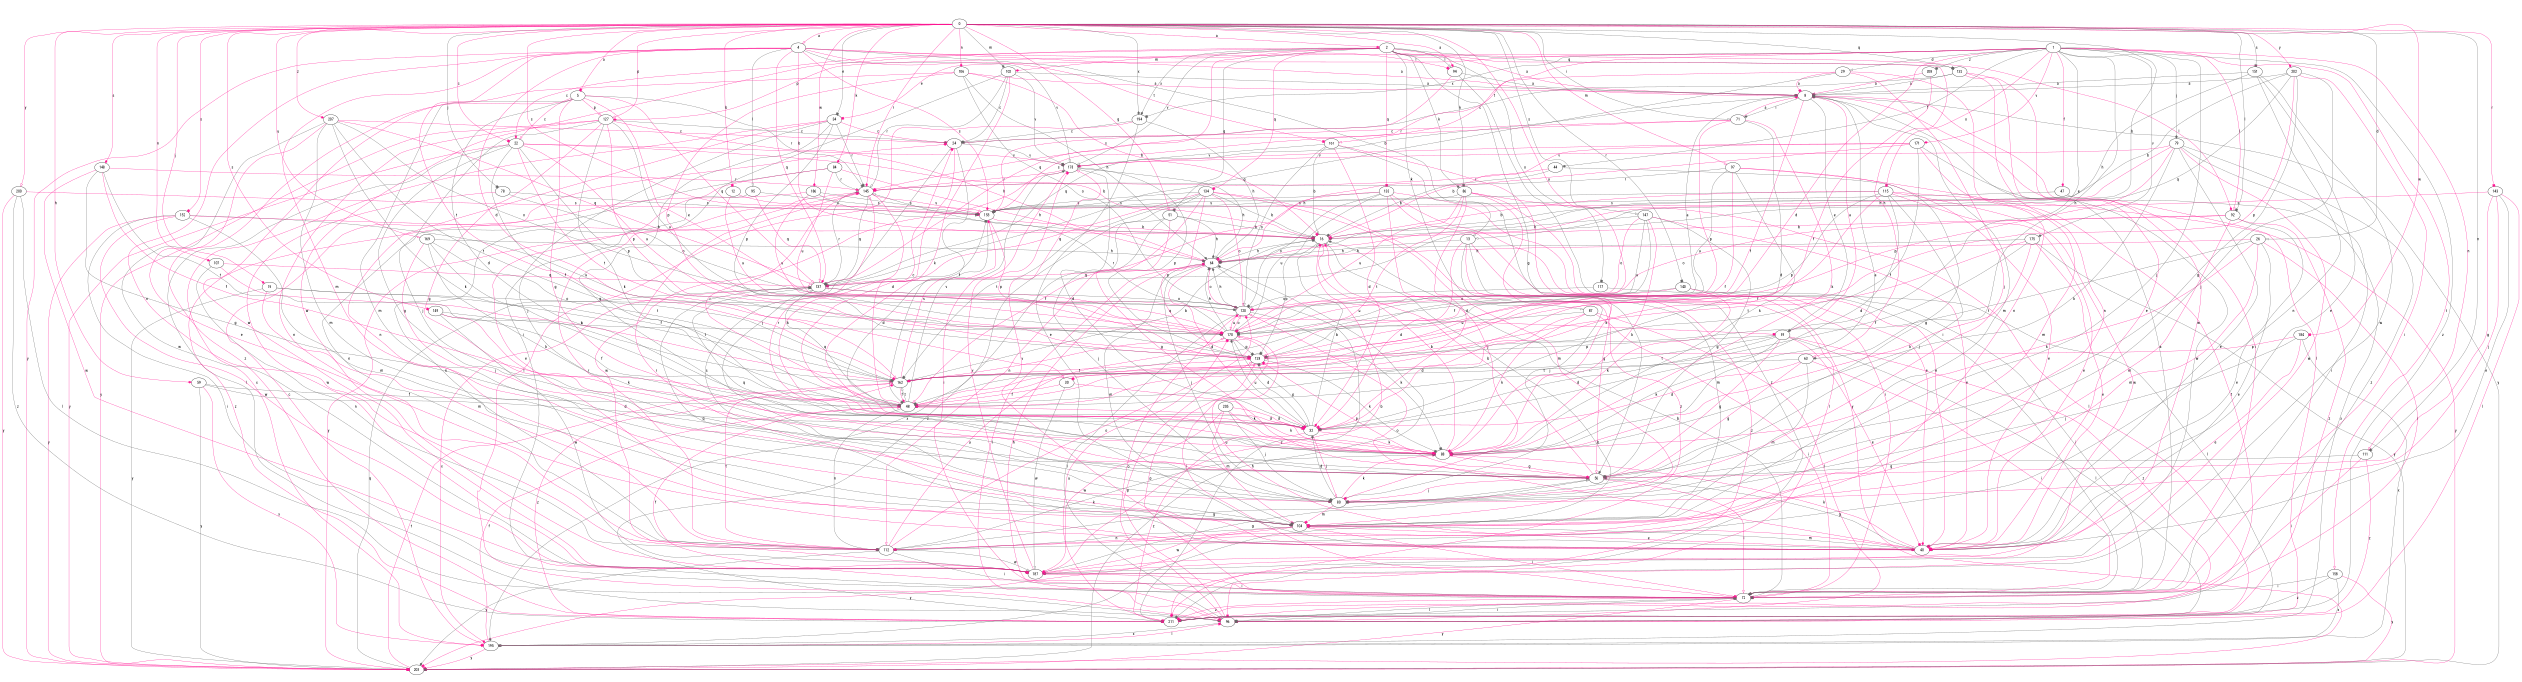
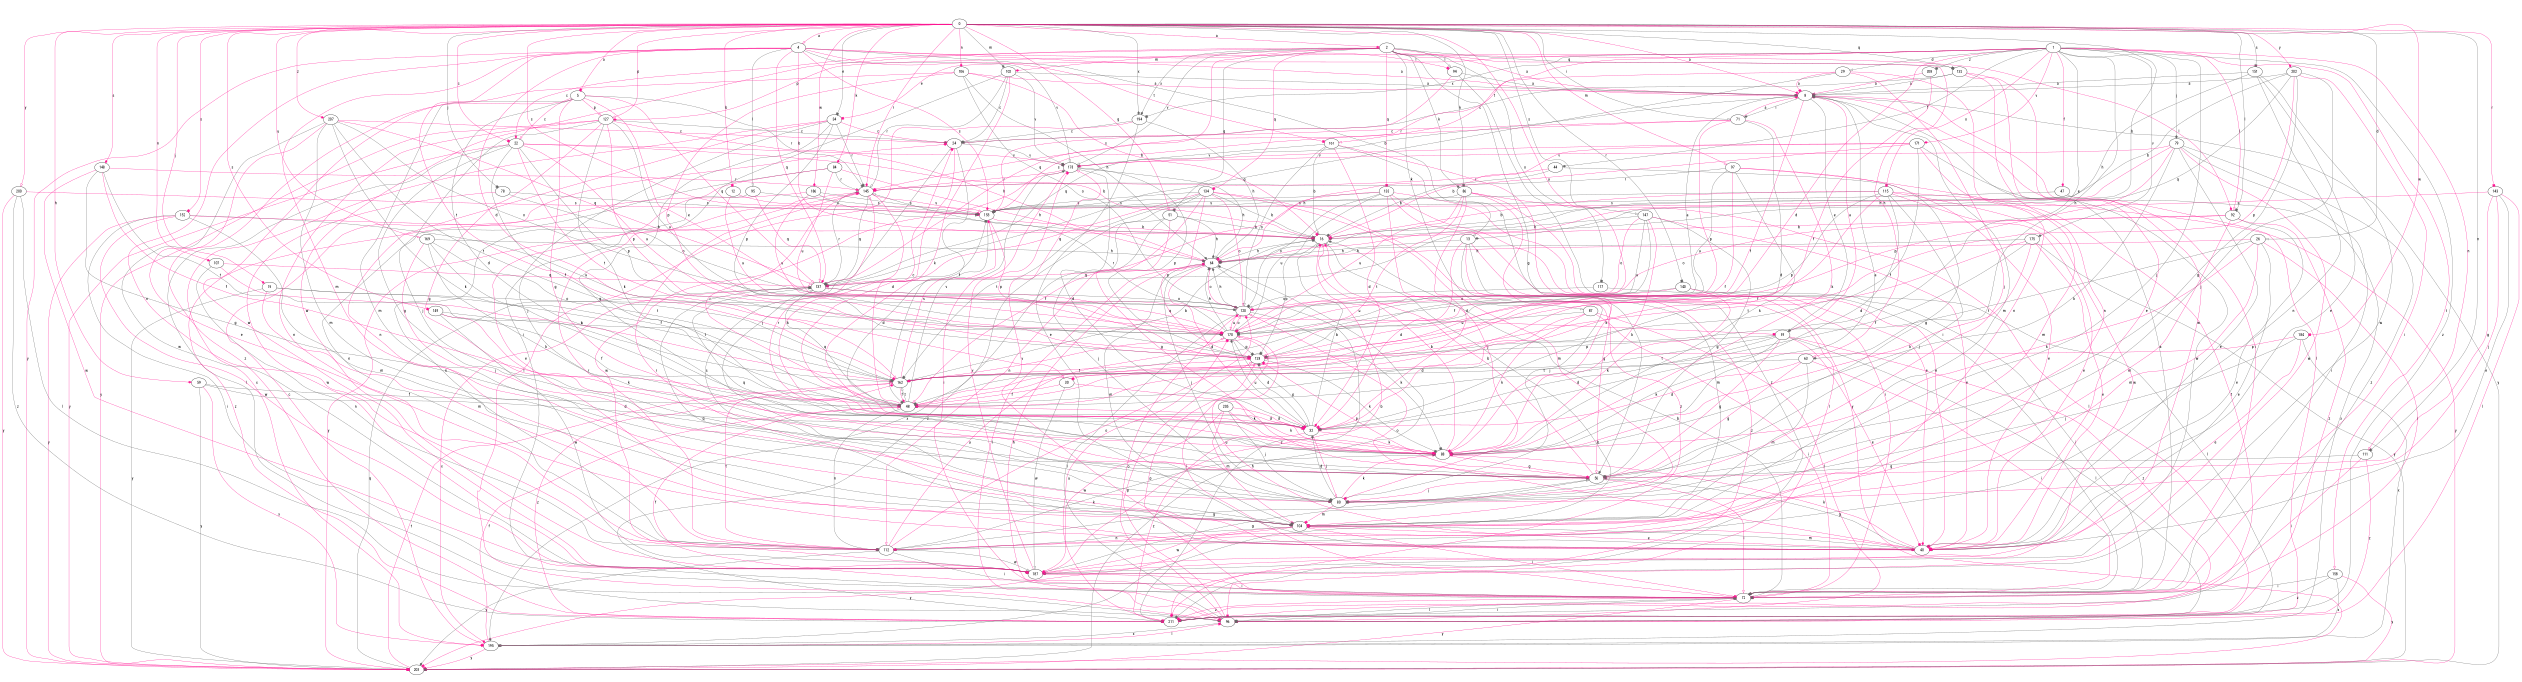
edge "0" -> "94": now "0" -> "8"
edge "0" -> "13": arrowhead onormal -> diamond
